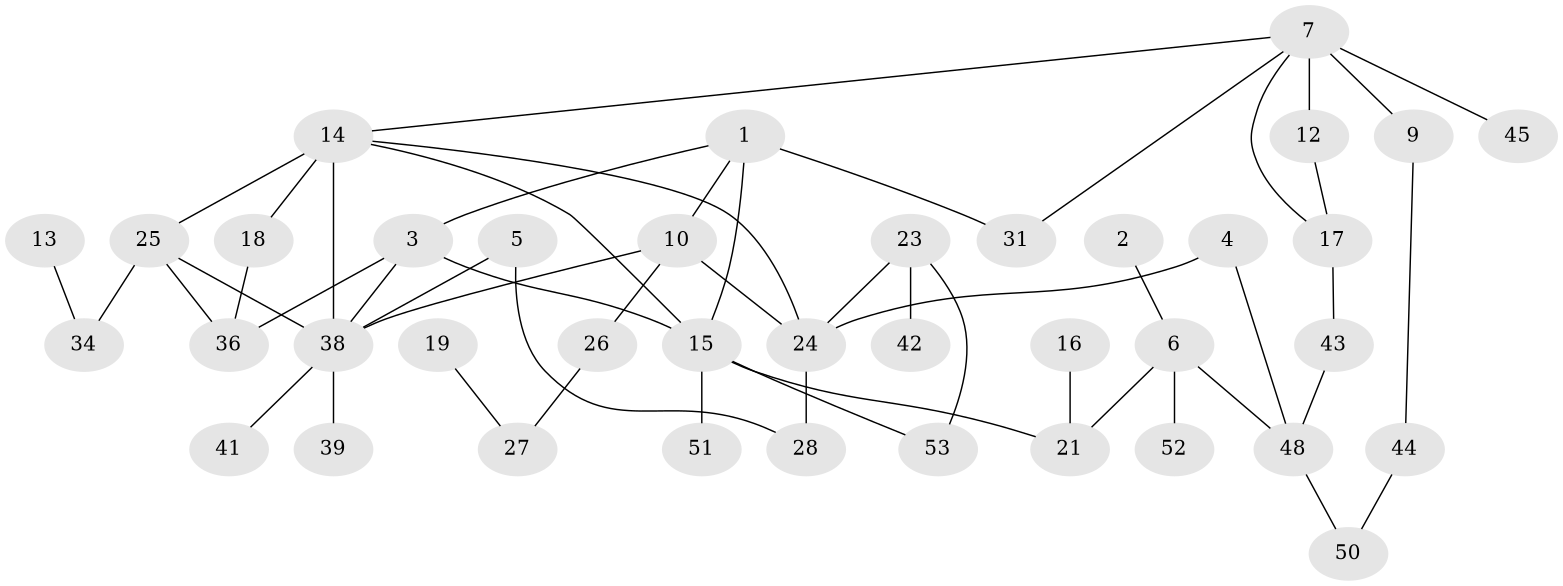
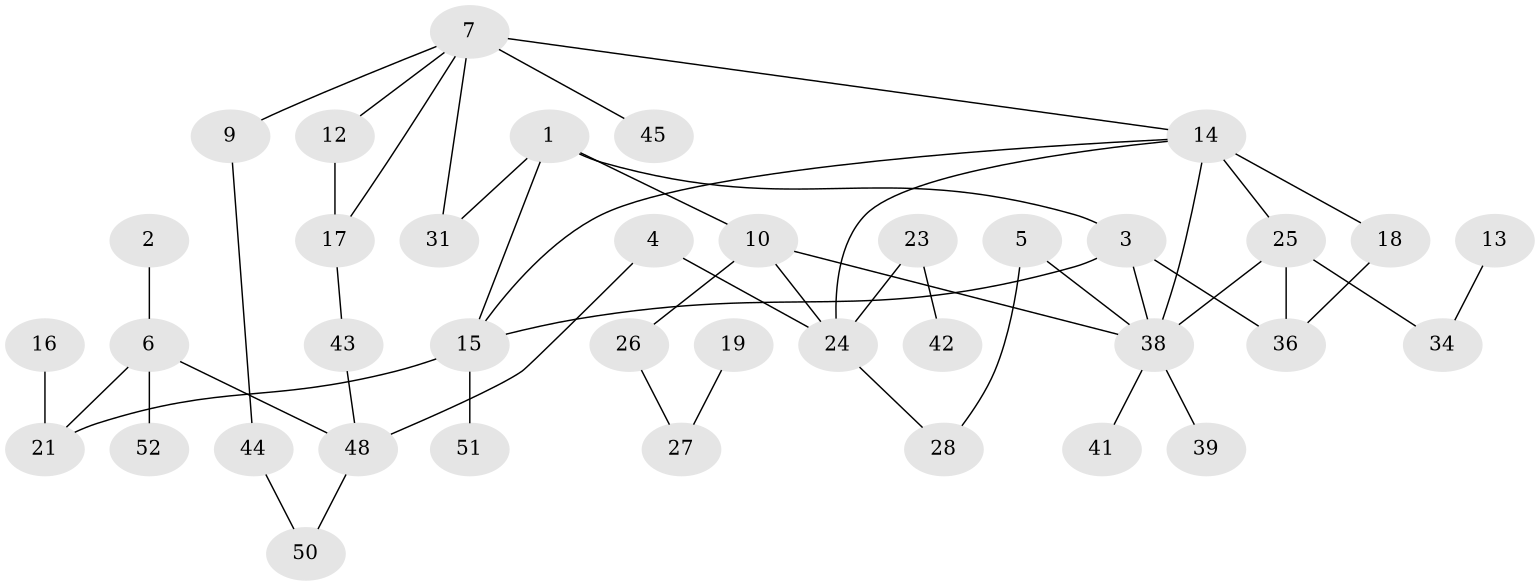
node "53": removed
